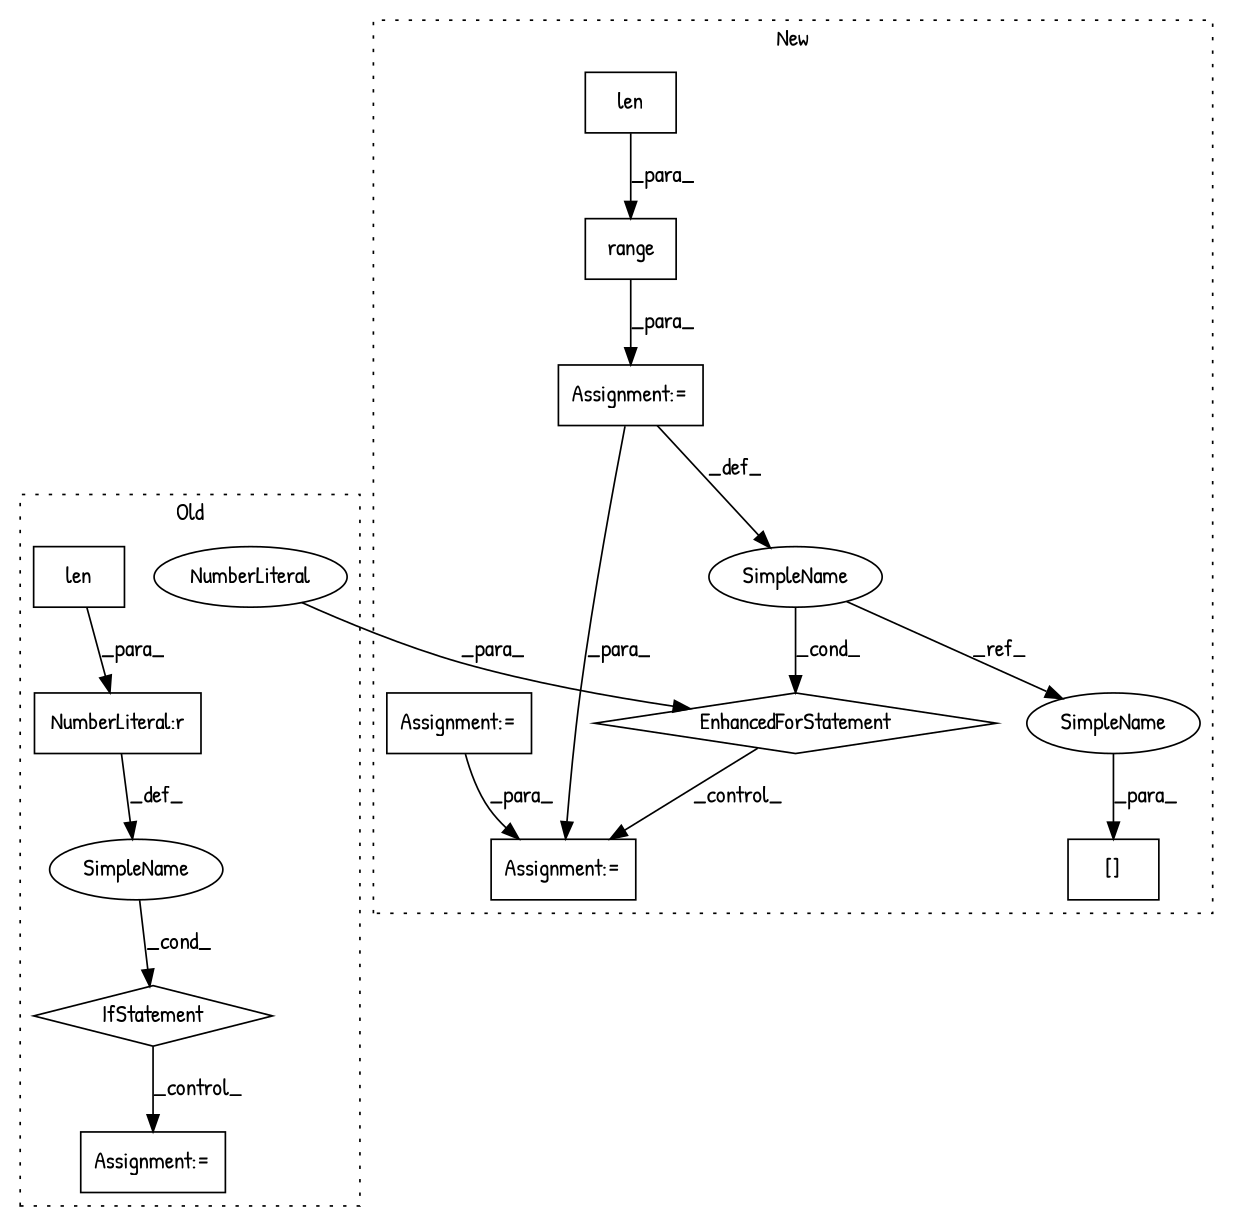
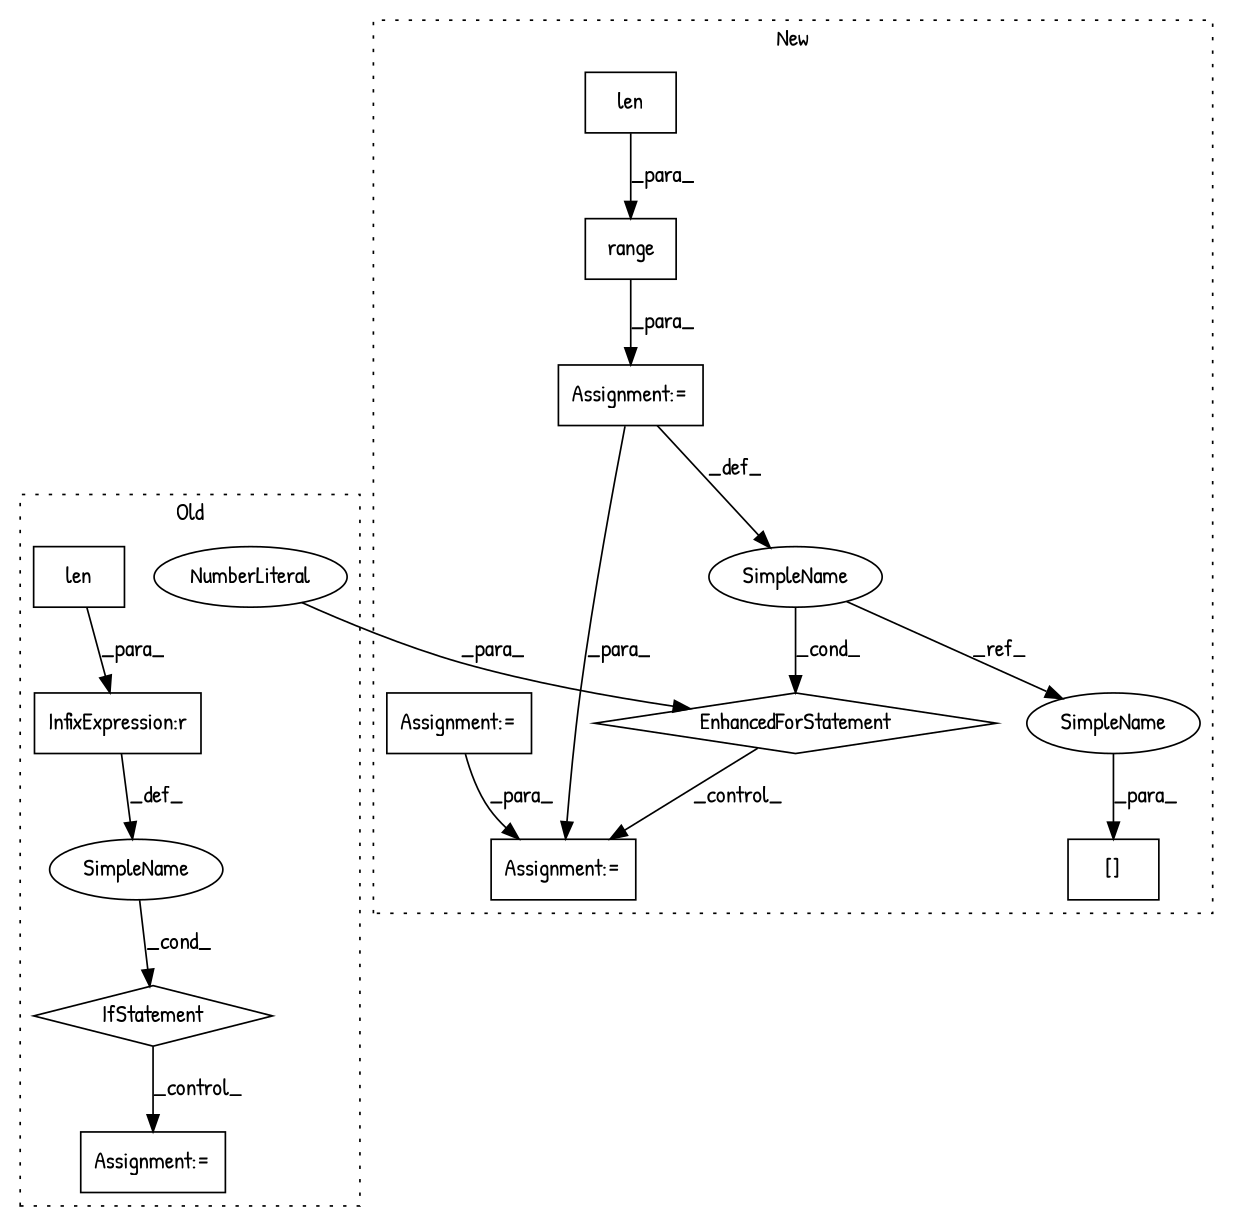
node "NumberLiteral:r": label "NumberLiteral:r" -> "InfixExpression:r"
